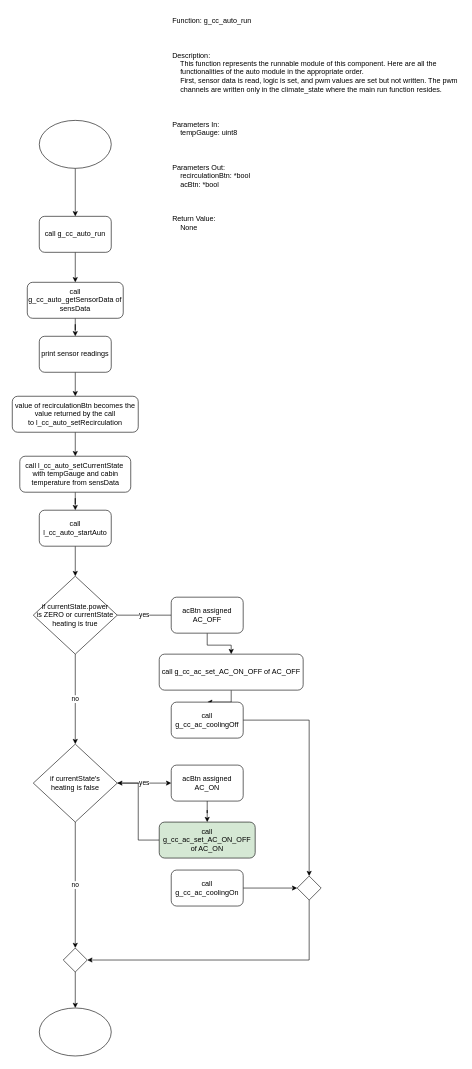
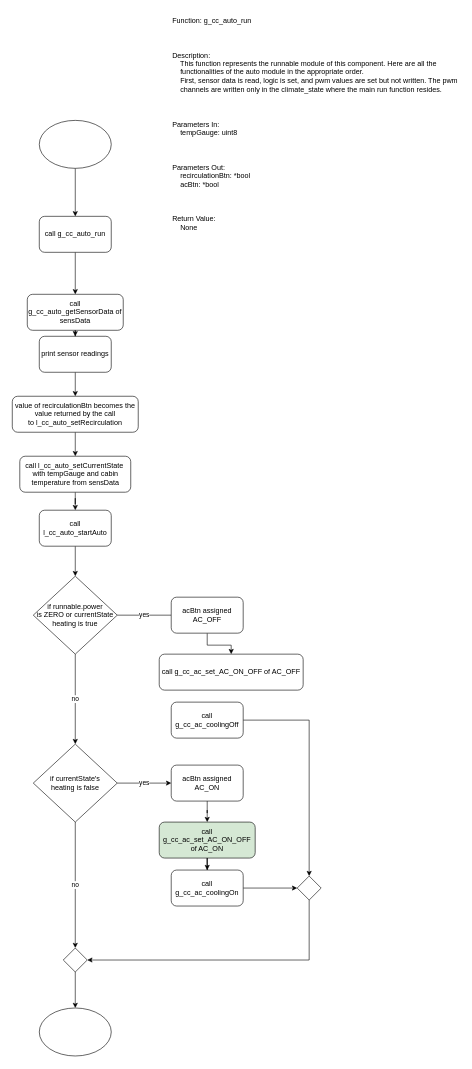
node "call g_cc_auto_getSensorData of sensData": moved (75, 300) -> (75, 312)
node "if currentState.power is ZERO or currentState heating is true": label "if currentState.power is ZERO or currentState heating is true" -> "if runnable.power is ZERO or currentState heating is true"
edge "call g_cc_ac_set_AC_ON_OFF of AC_OFF" -> "call g_cc_ac_coolingOff": removed
edge "call g_cc_ac_set_AC_ON_OFF of AC_ON" -> "if currentState's heating is false": now "call g_cc_ac_set_AC_ON_OFF of AC_ON" -> "call g_cc_ac_coolingOn"
